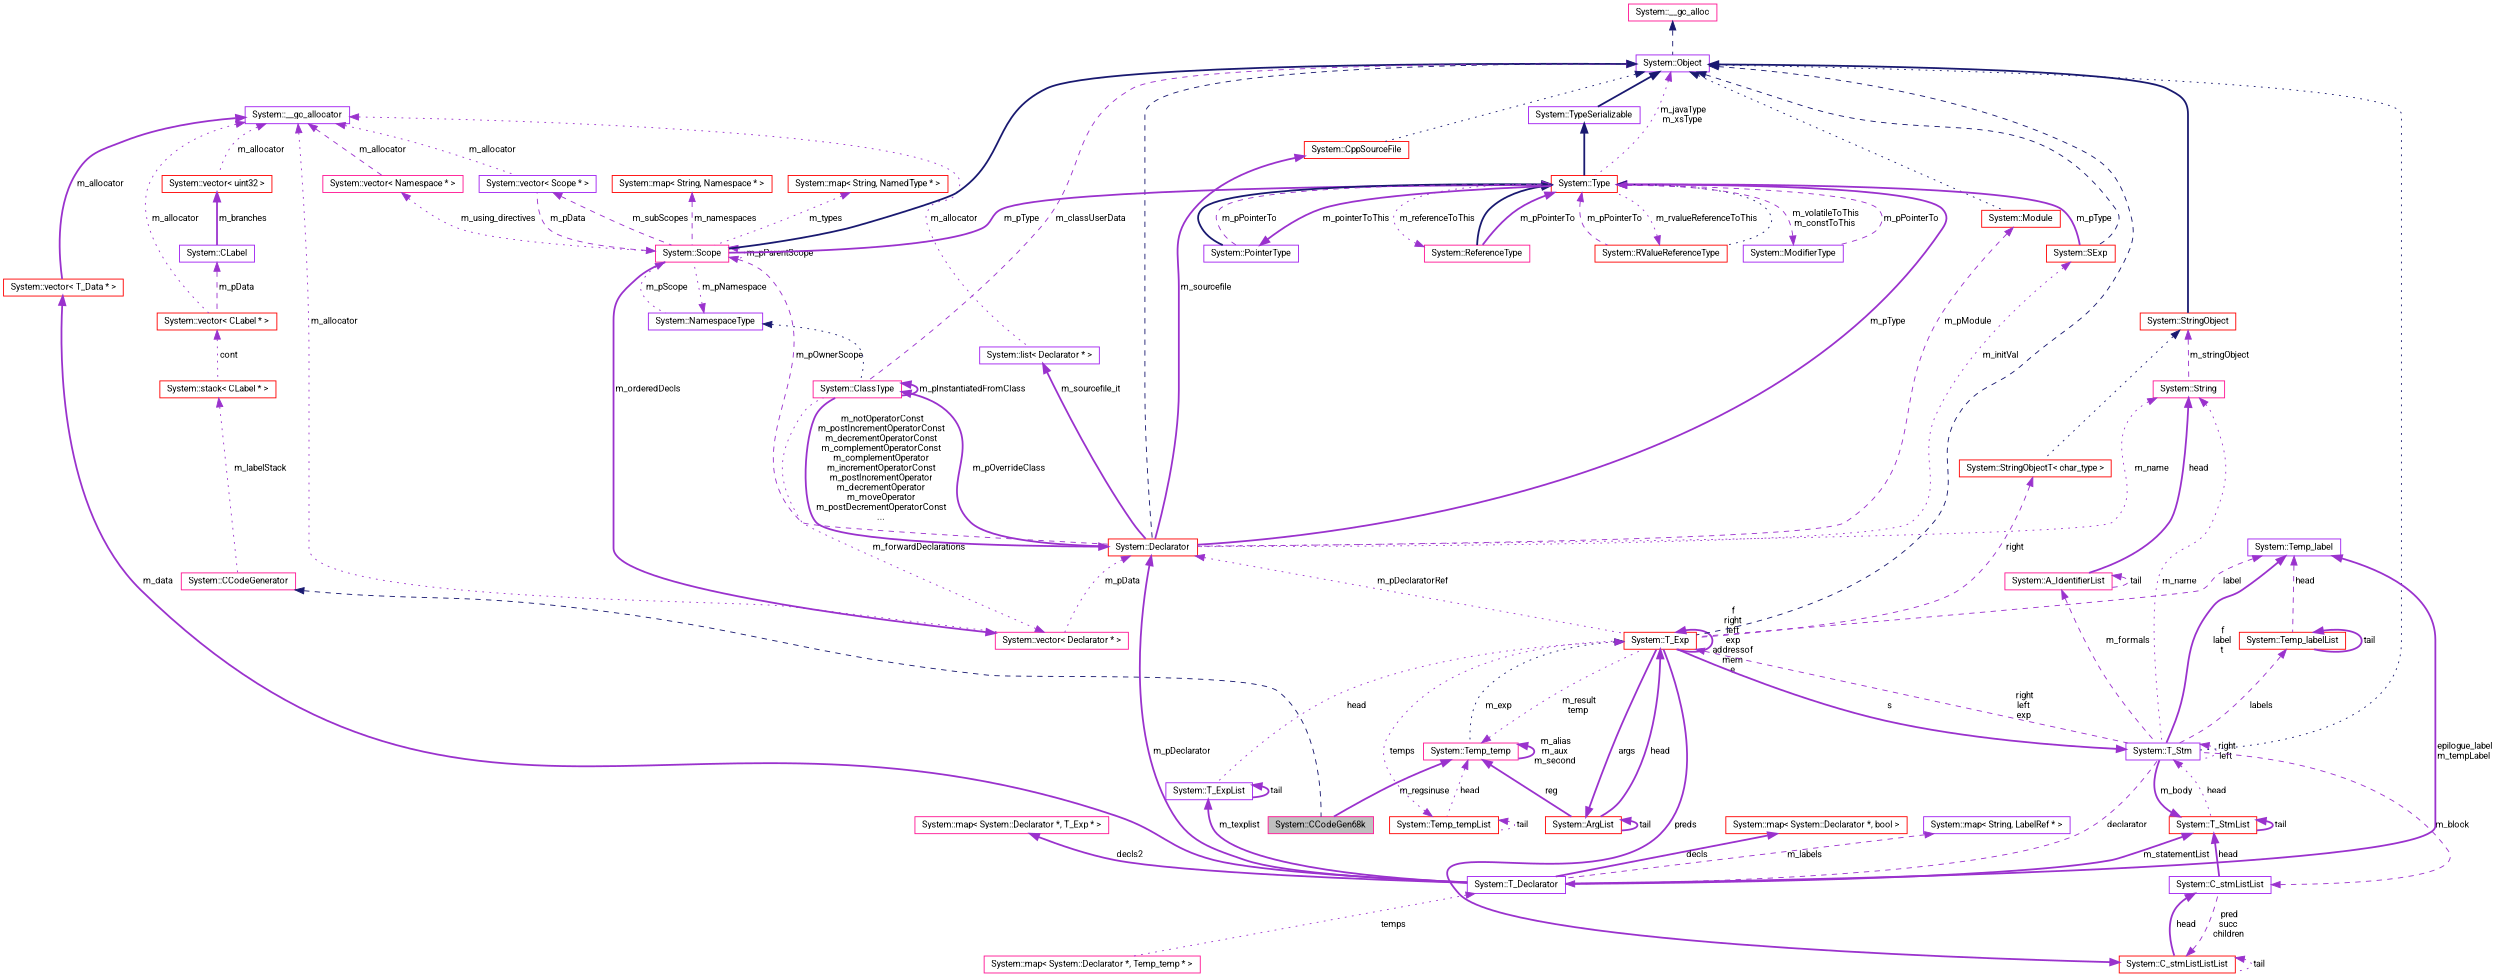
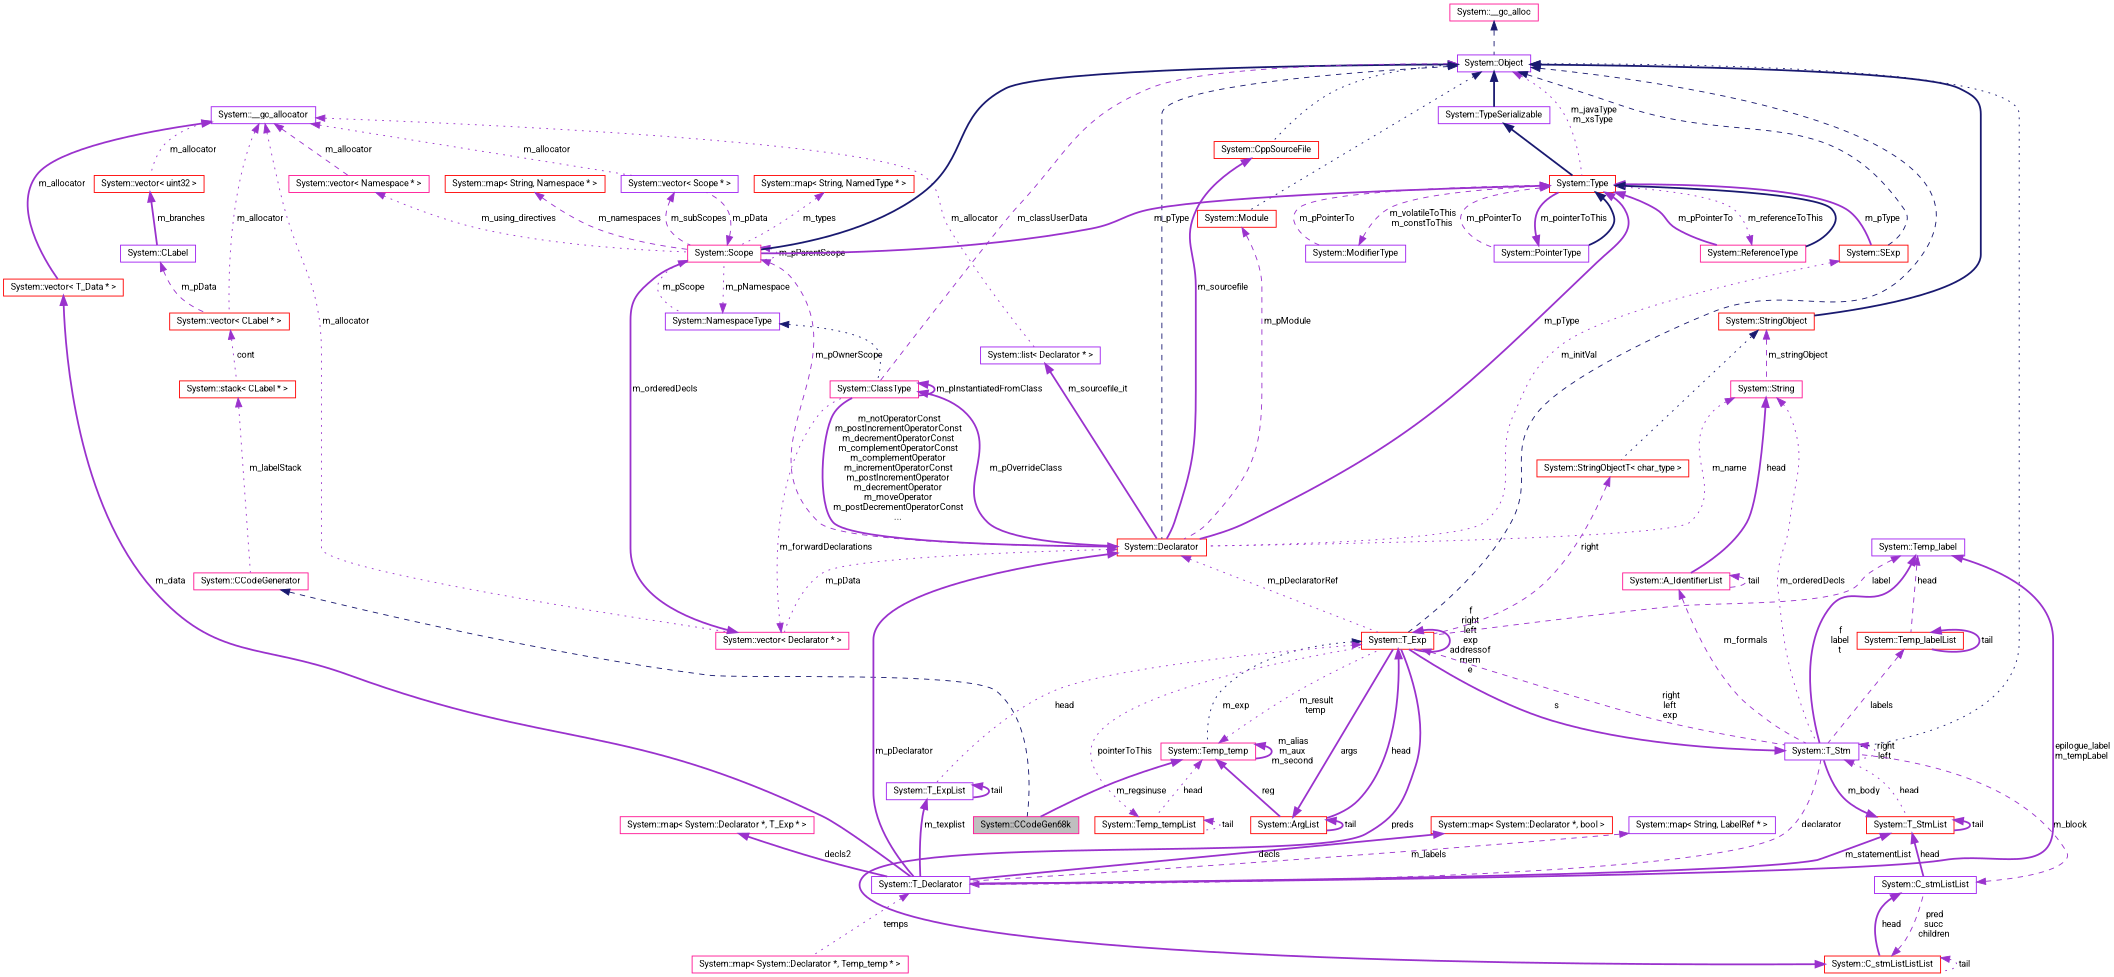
node "System::RValueReferenceType": removed
edge "System::T_Stm" -> "System::String": label " m_name" -> " m_orderedDecls"
edge "System::T_Exp" -> "System::Temp_tempList": label " temps" -> " pointerToThis"
